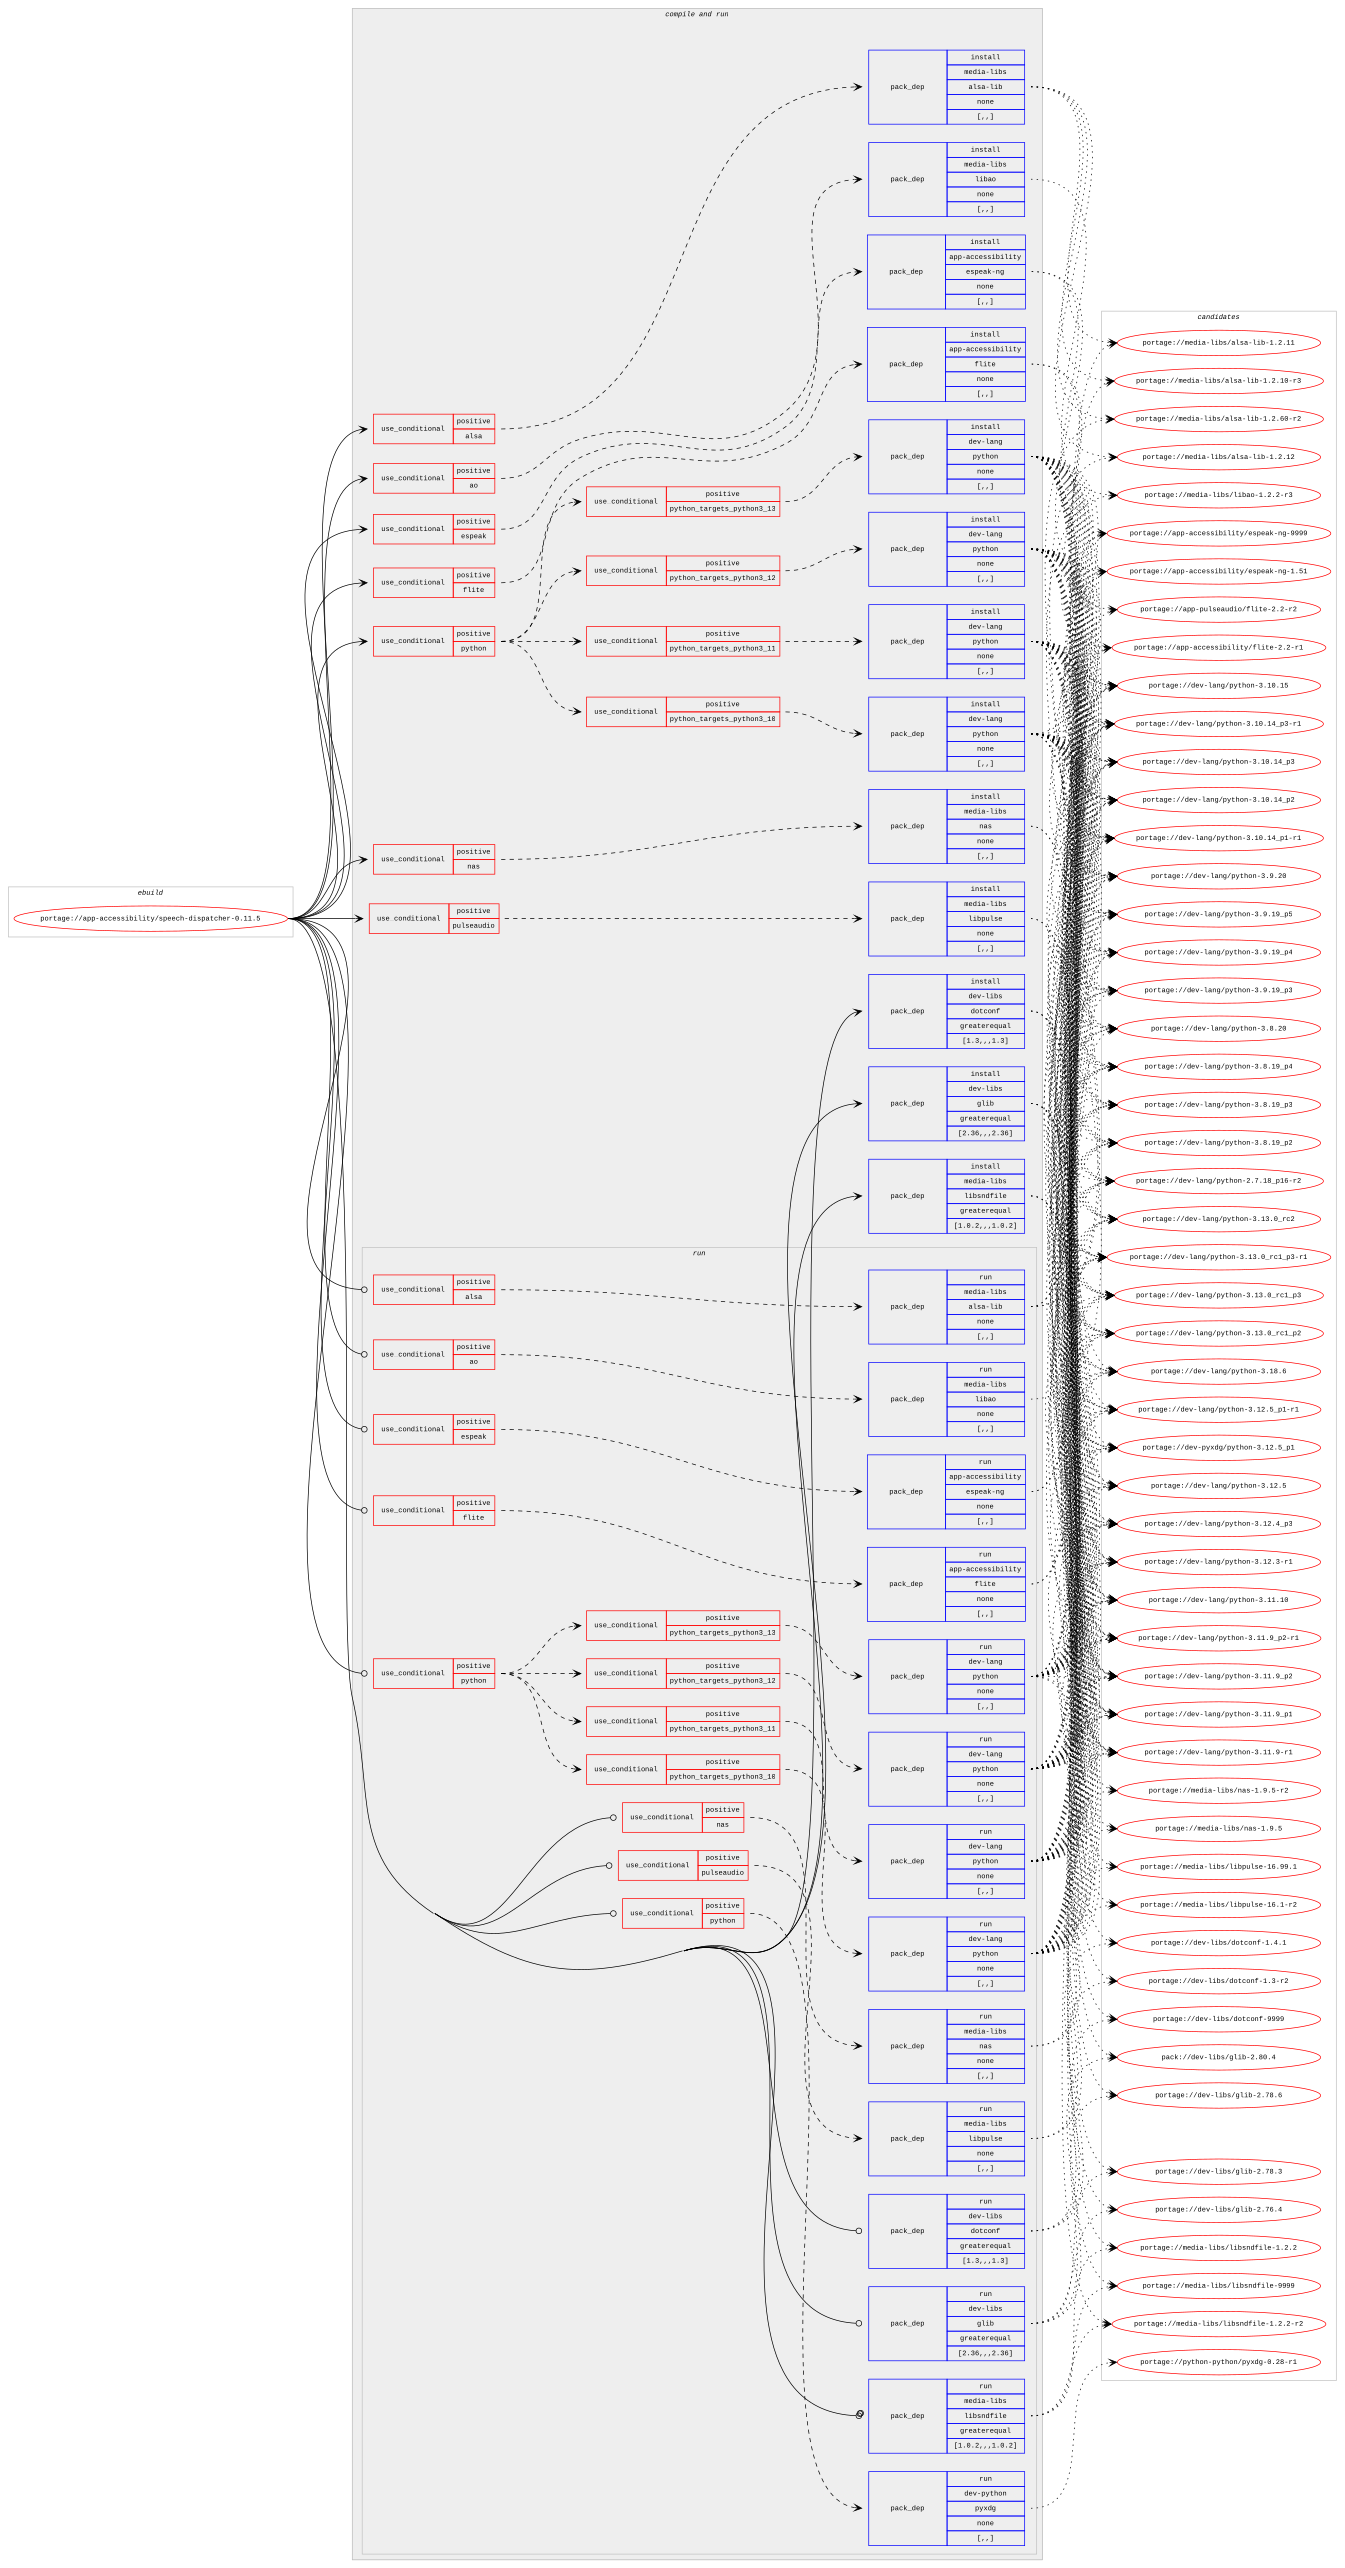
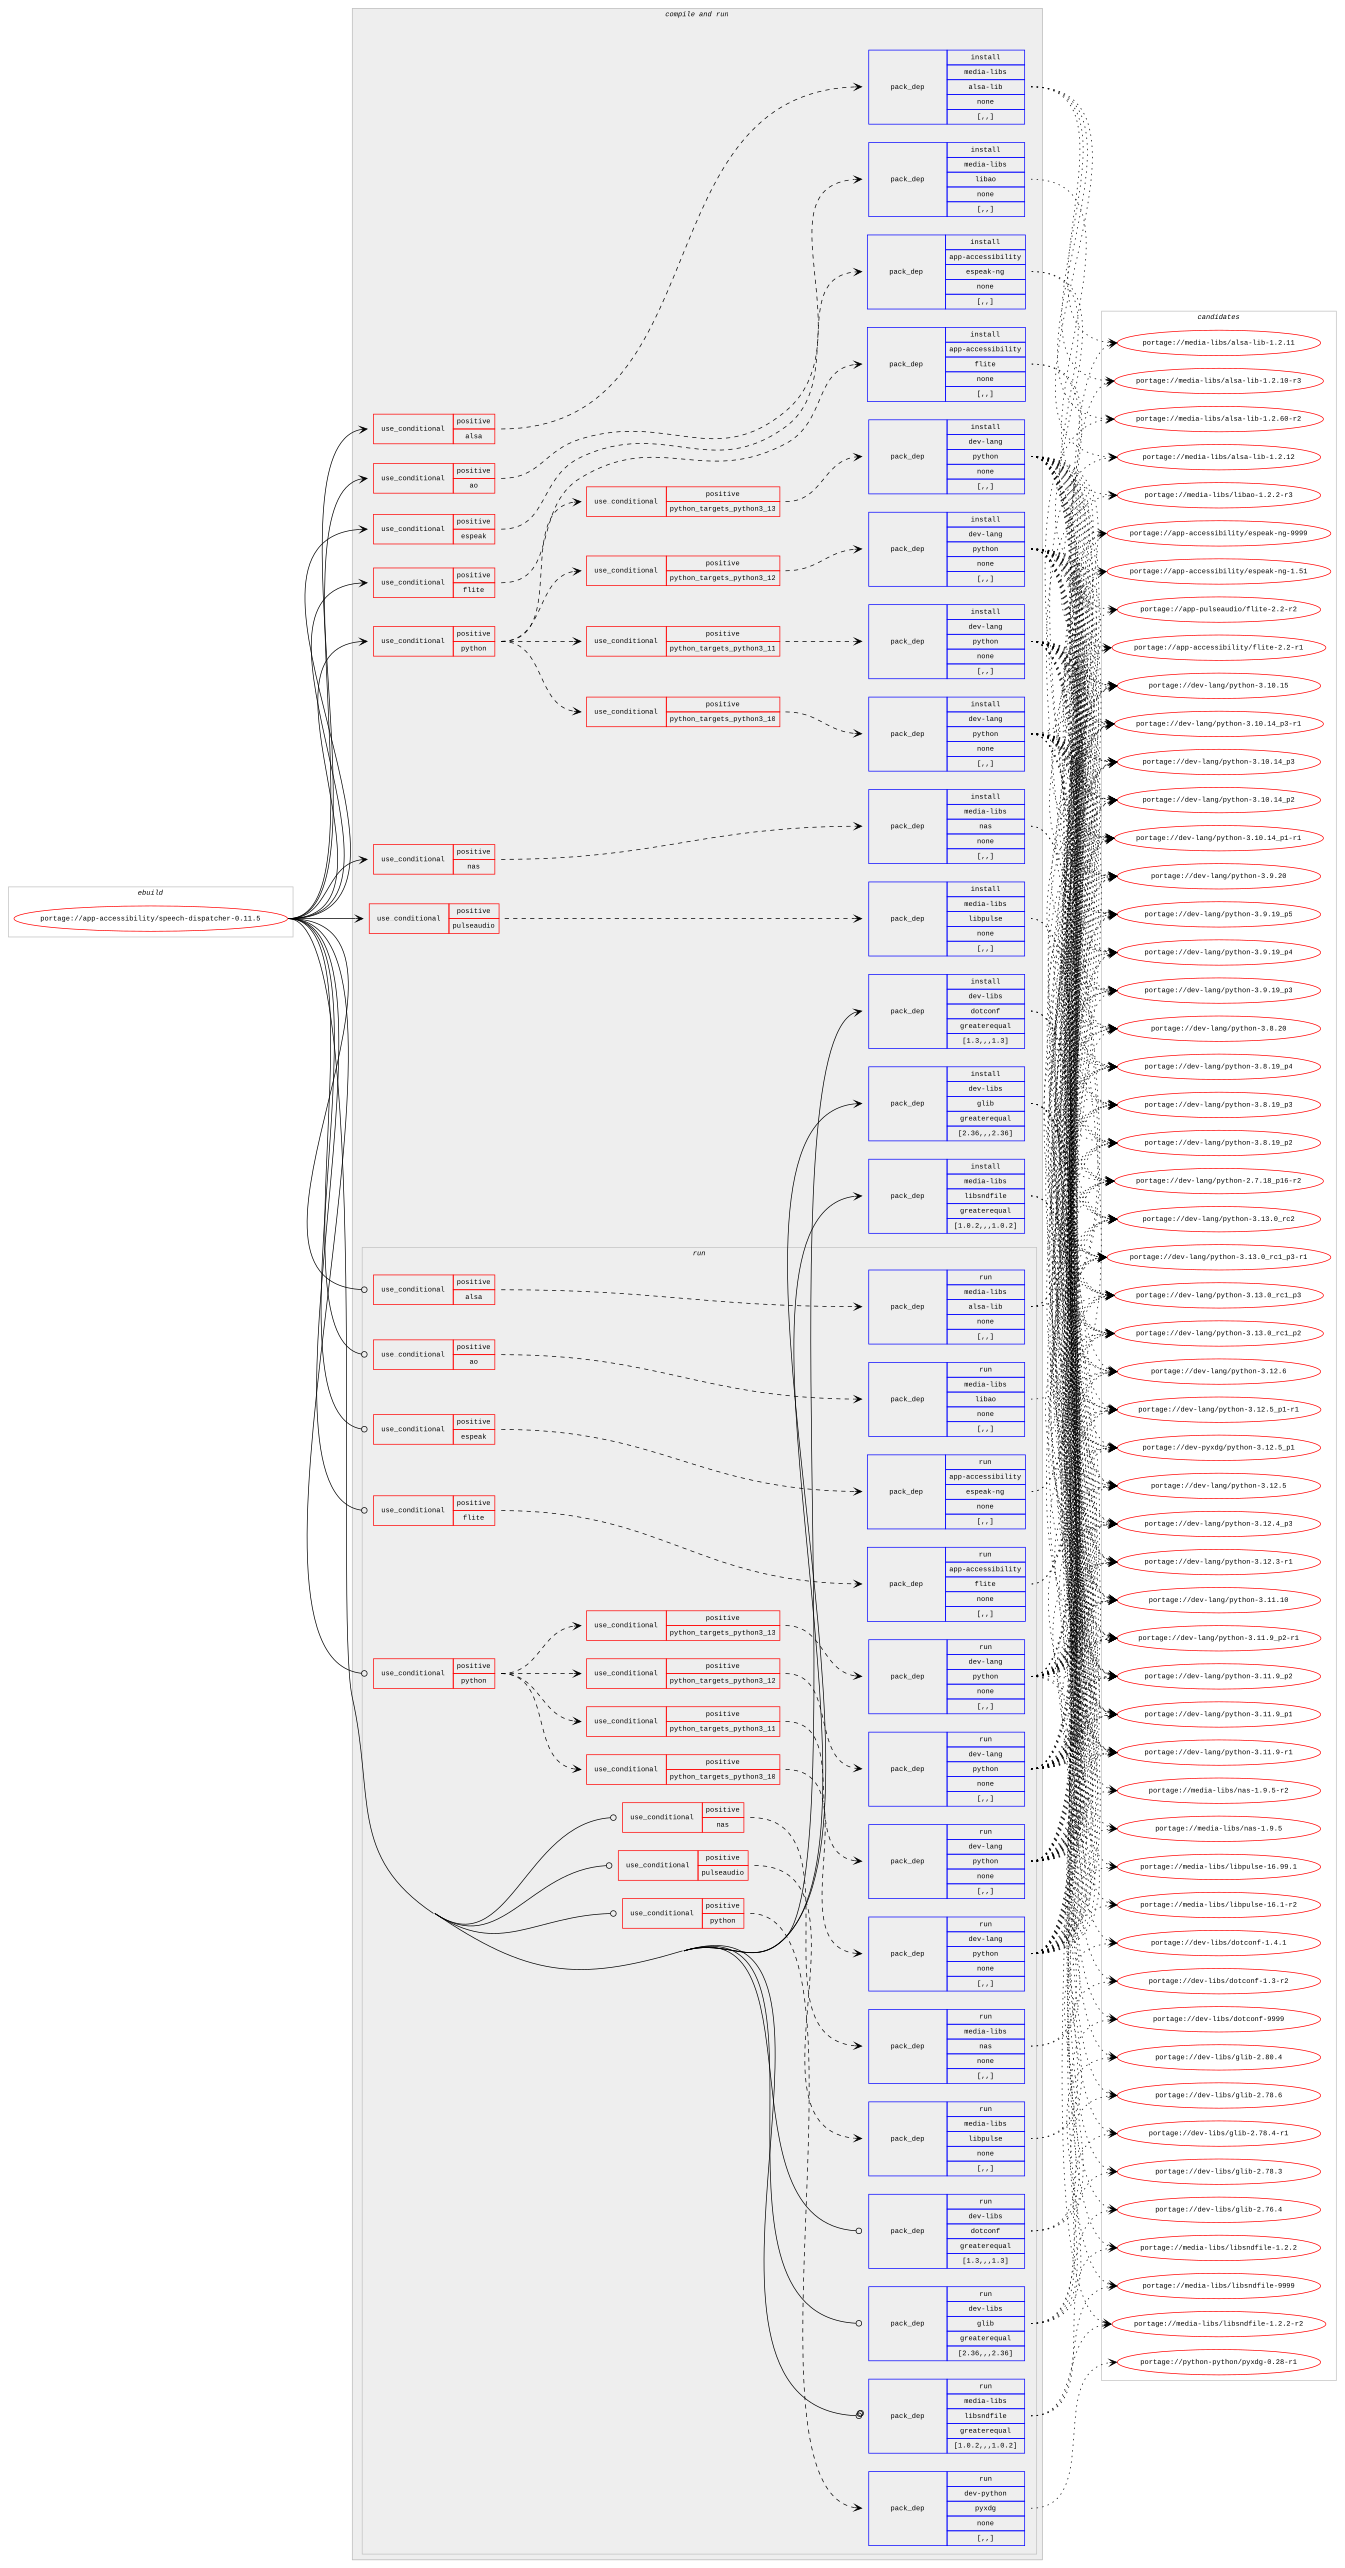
node "portage://dev-lang/python-3.18.6": label "portage://dev-lang/python-3.18.6" -> "portage://dev-lang/python-3.12.6"
node "pack://dev-libs/glib-2.80.4": label "pack://dev-libs/glib-2.80.4" -> "portage://dev-libs/glib-2.80.4"
node "portage://dev-libs/glib-2.78.4-r1": added
